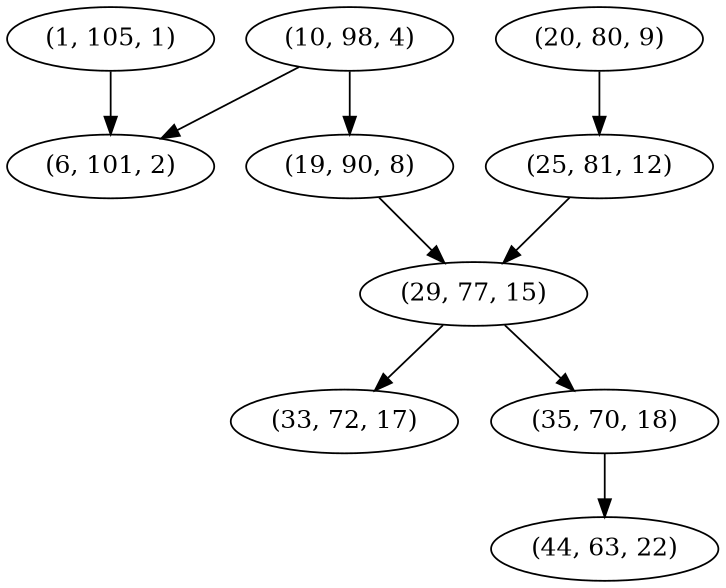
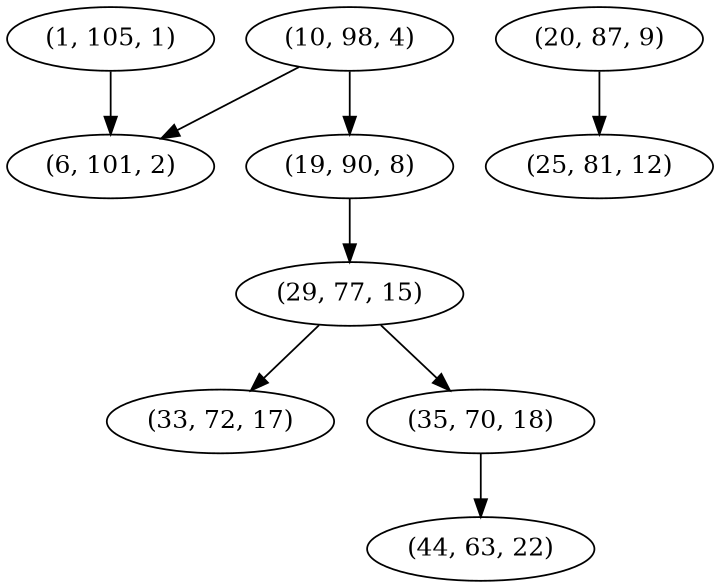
node "(20, 80, 9)": label "(20, 80, 9)" -> "(20, 87, 9)"
edge "(25, 81, 12)" -> "(29, 77, 15)": removed
